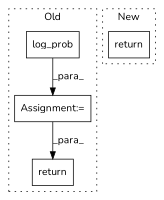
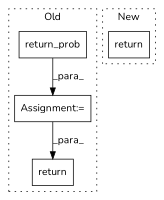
node "log_prob": label "log_prob" -> "return_prob"
